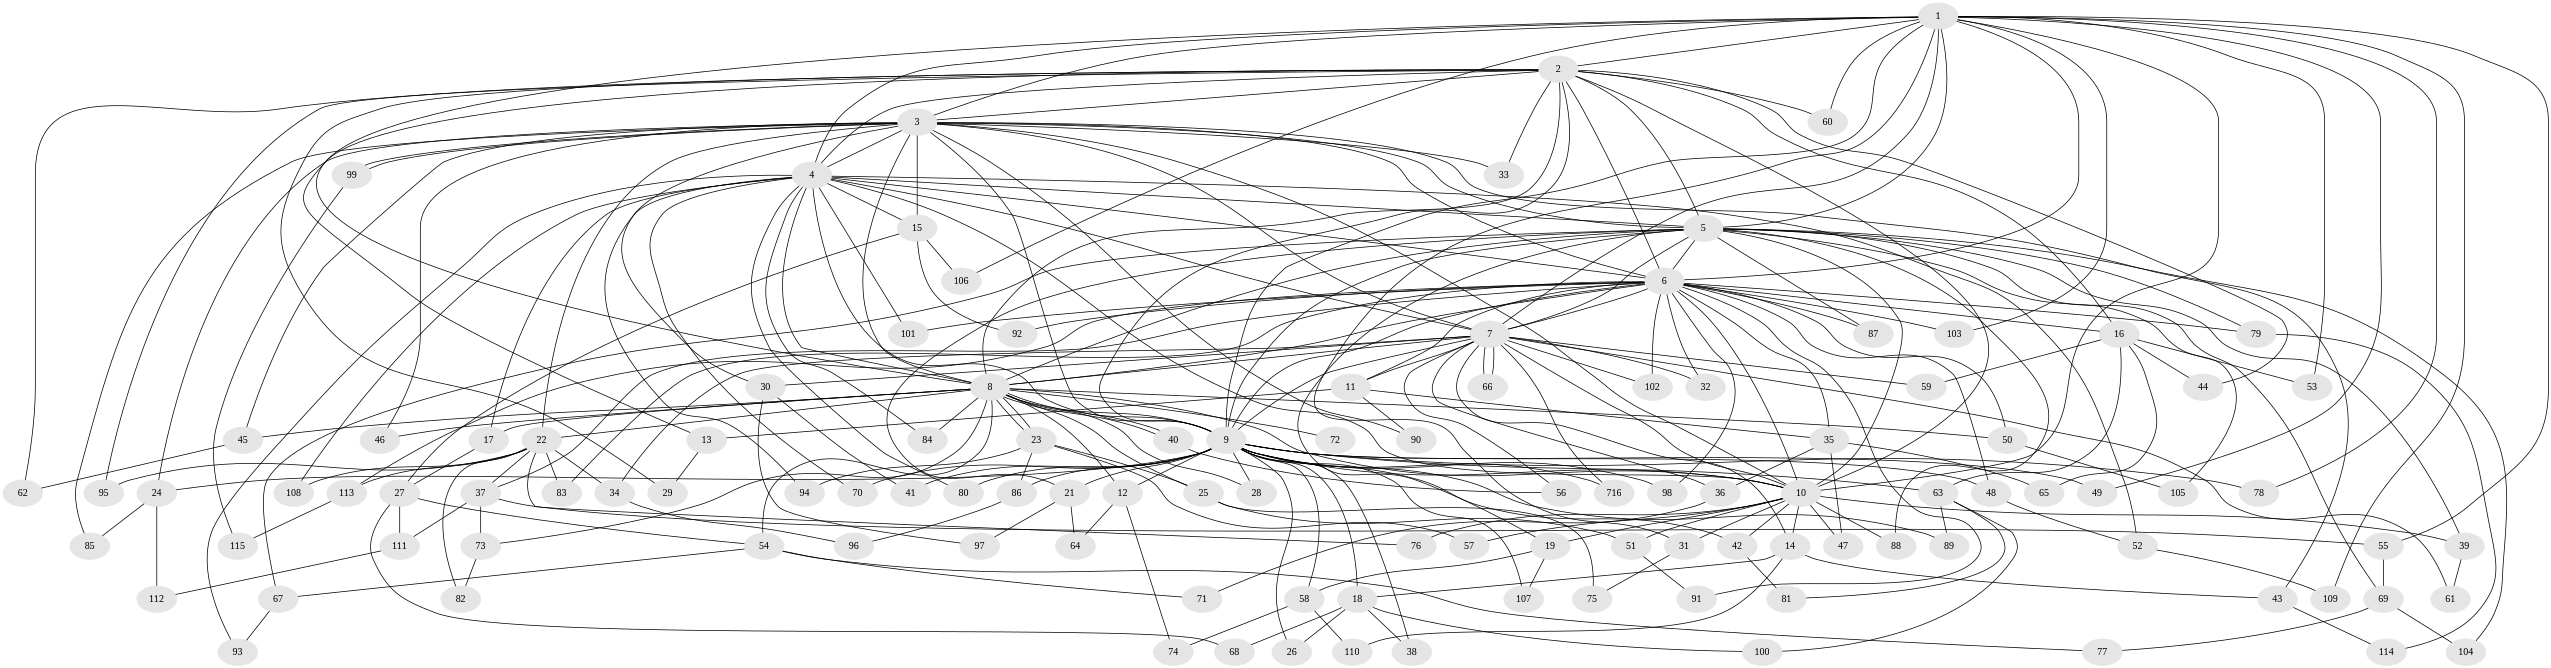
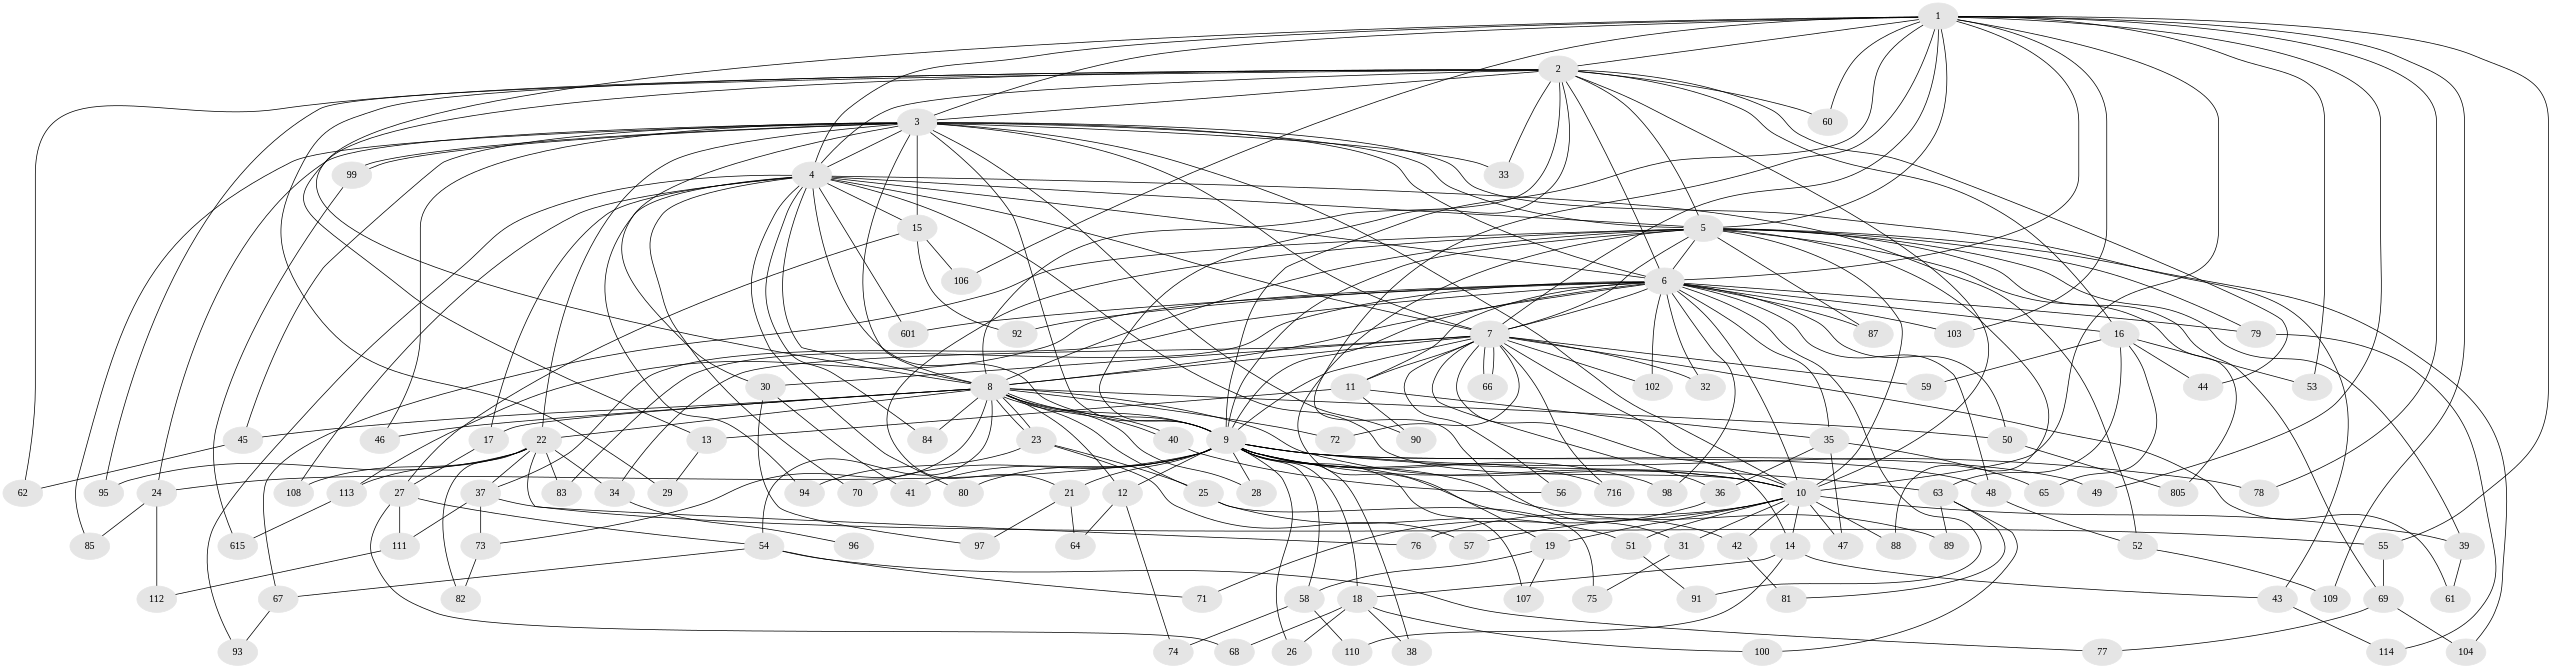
node "101": label "101" -> "601"
edge "7" -- "72": added
node "86": removed
node "105": label "105" -> "805"
node "115": label "115" -> "615"
